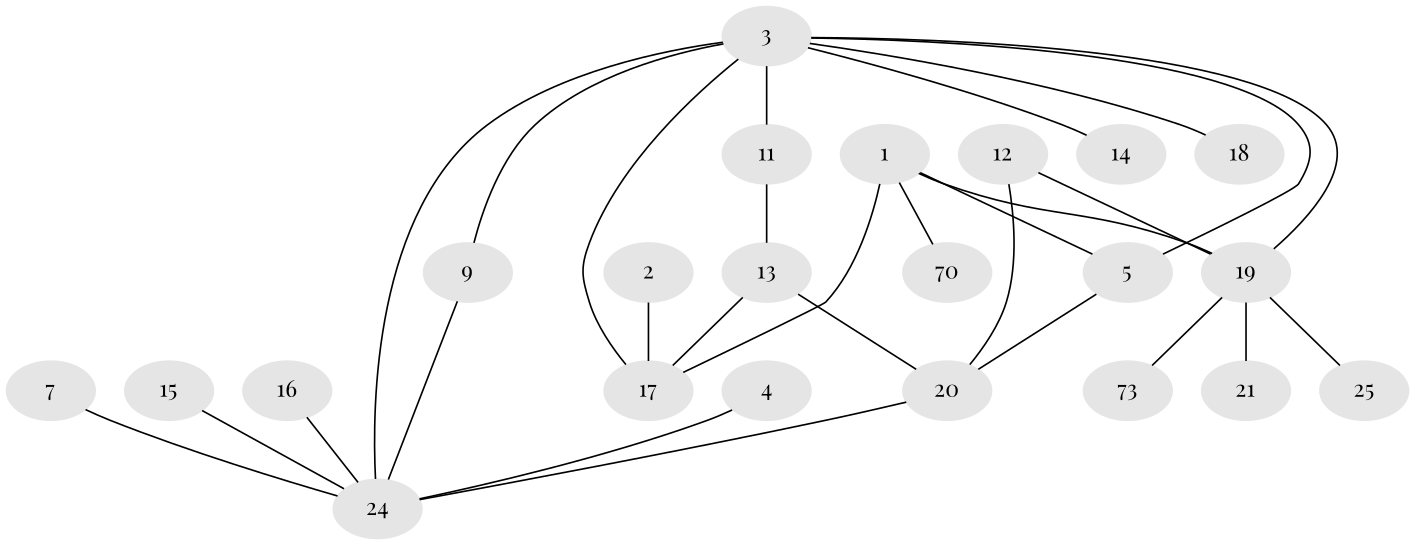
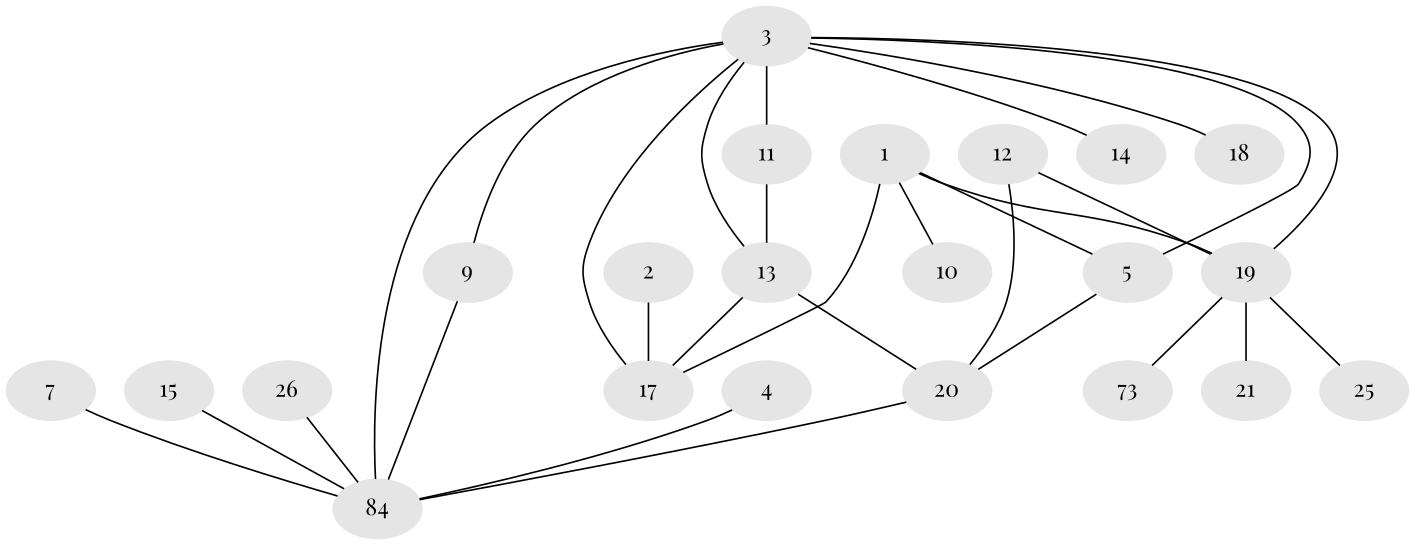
edge "3" -- "13": added
node "70": label "70" -> "10"
node "16": label "16" -> "26"
node "24": label "24" -> "84"
